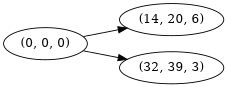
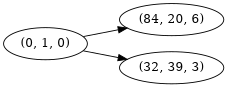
node "(14, 20, 6)": label "(14, 20, 6)" -> "(84, 20, 6)"
node "(0, 0, 0)": label "(0, 0, 0)" -> "(0, 1, 0)"
